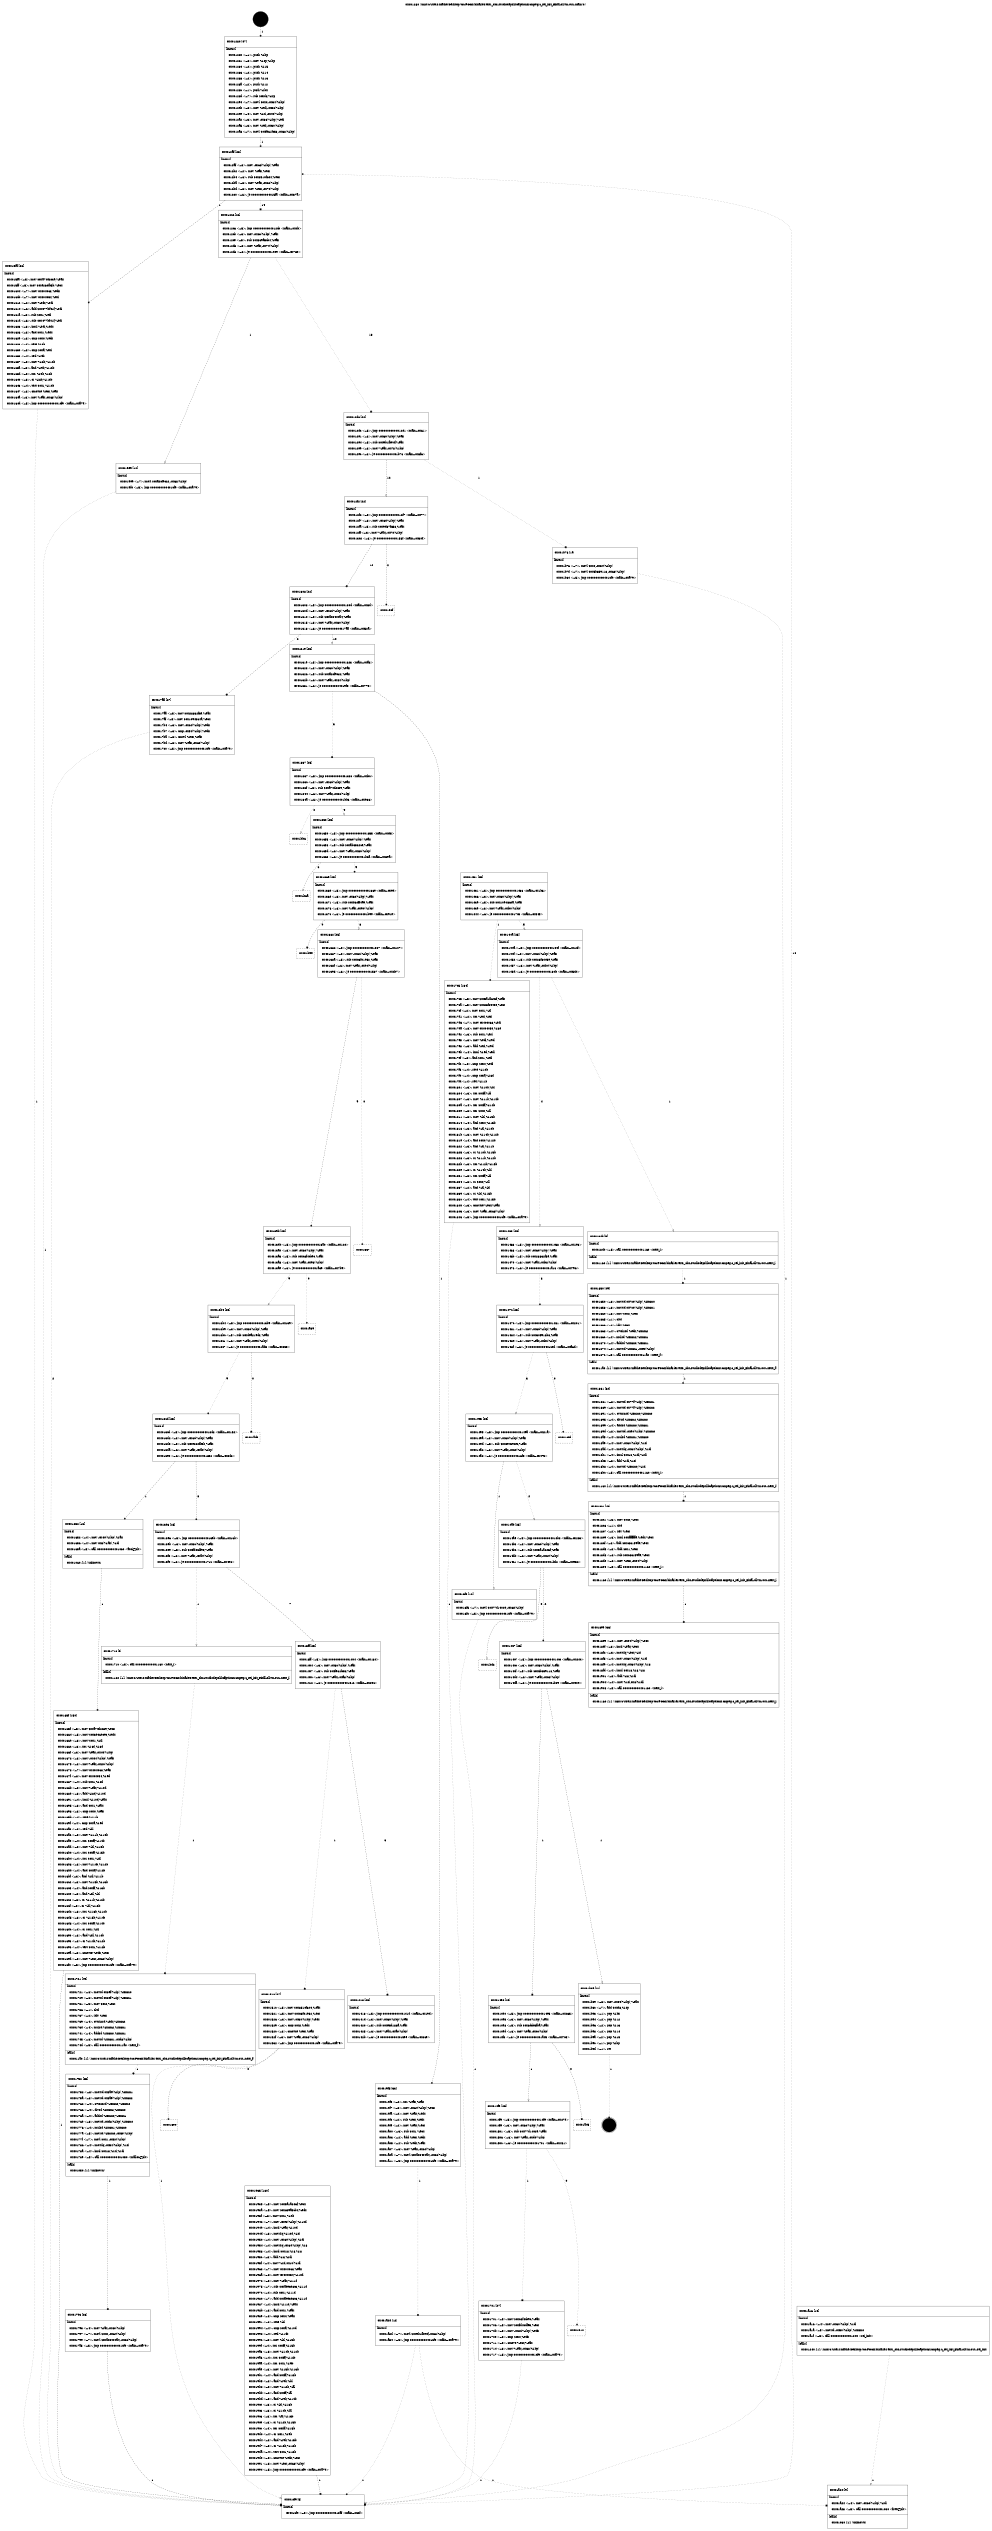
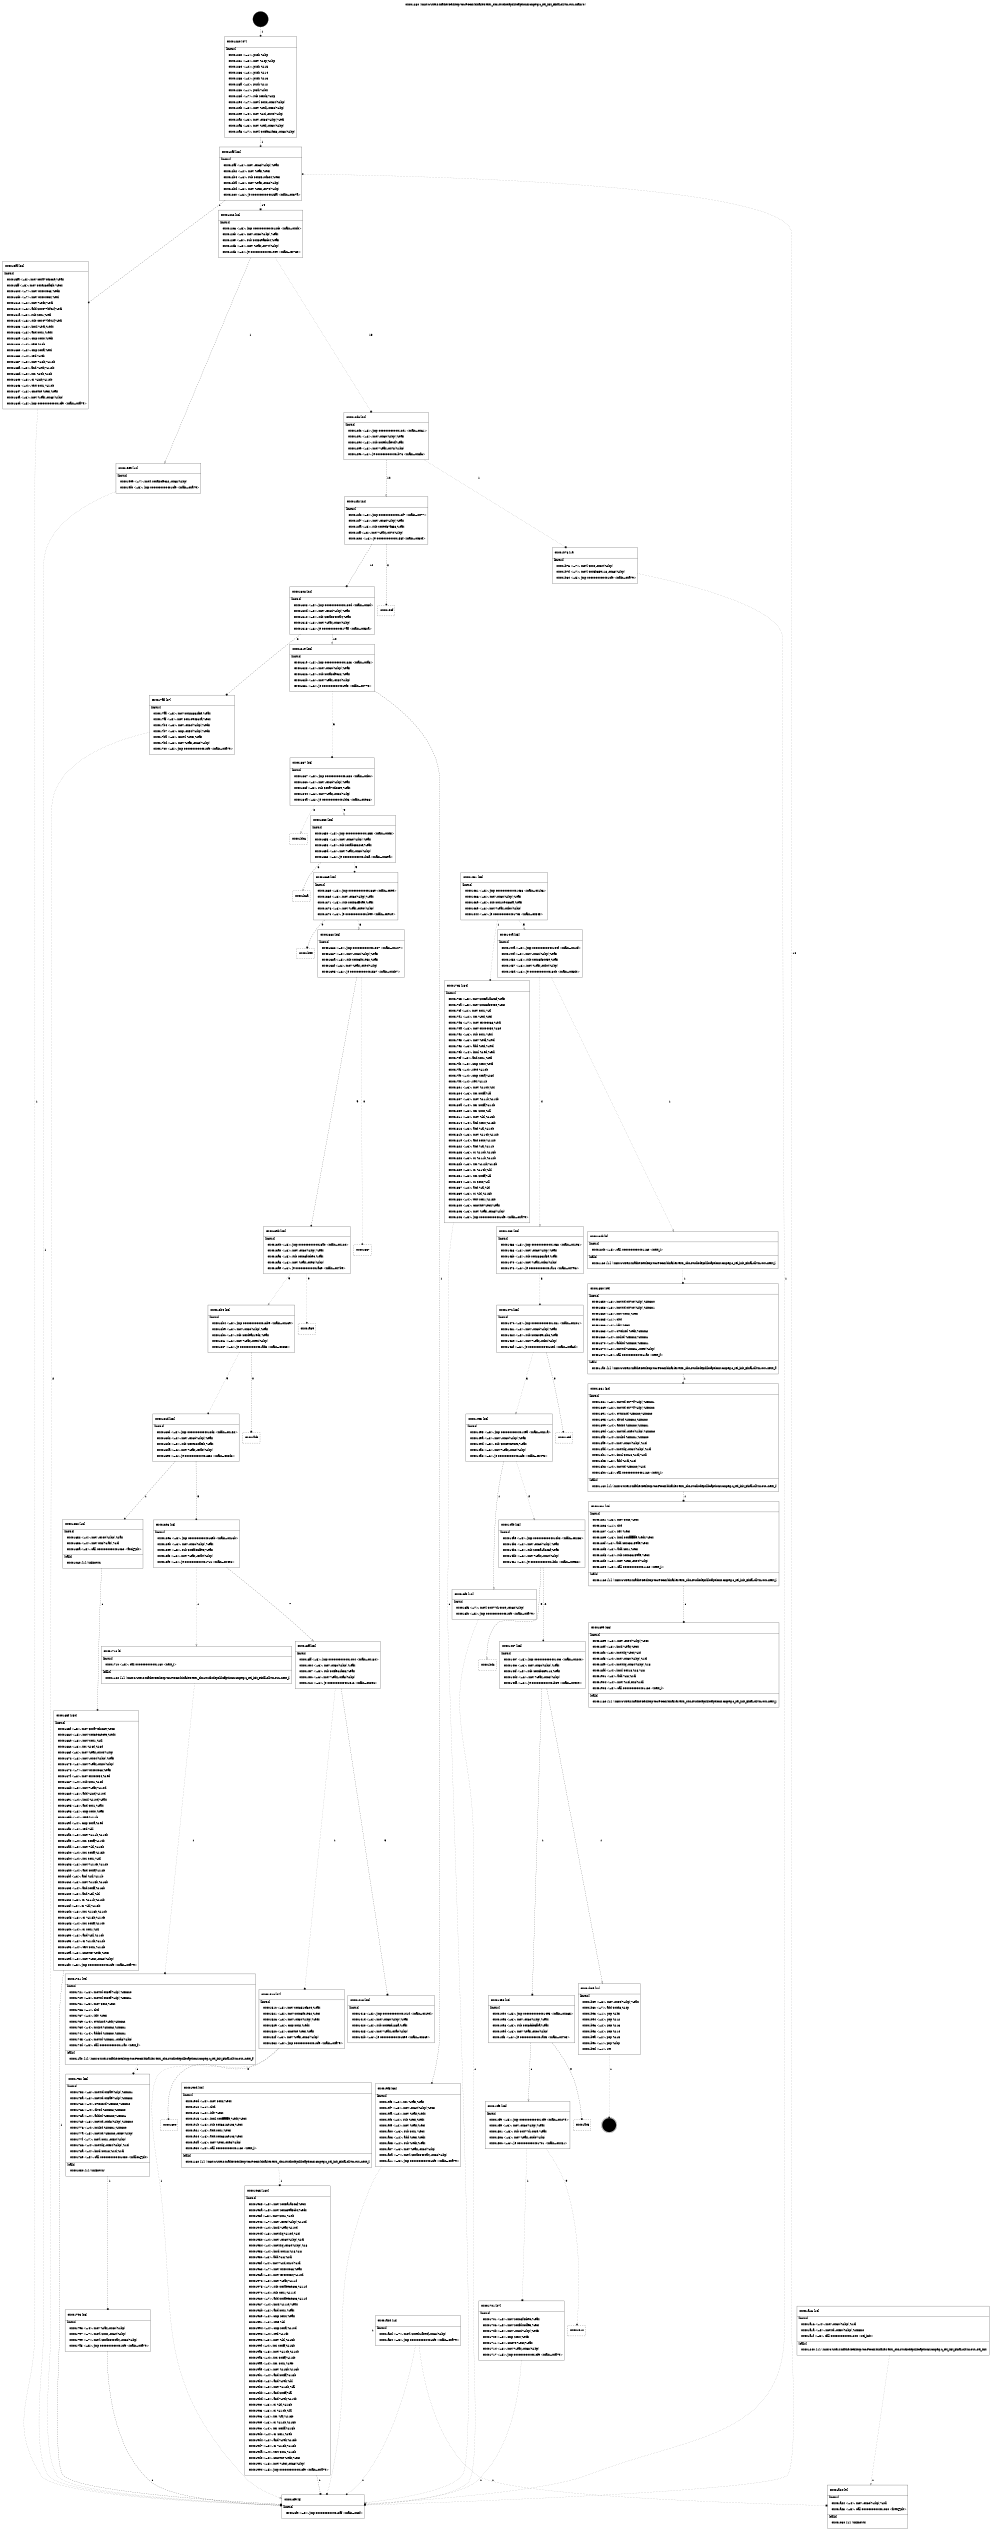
node "0x40190d [40]": added
edge "0x4019f5 [33]" -> "0x401a2d [12]": now "0x4019f5 [33]" -> "0x401cf9 [5]"
